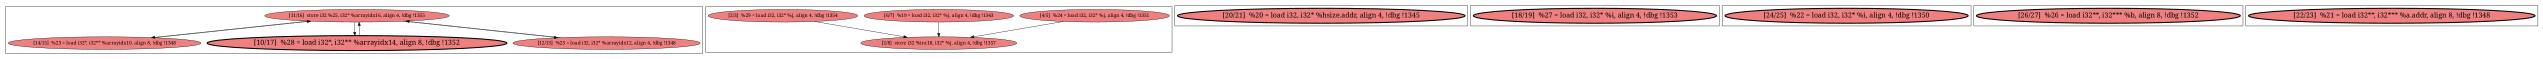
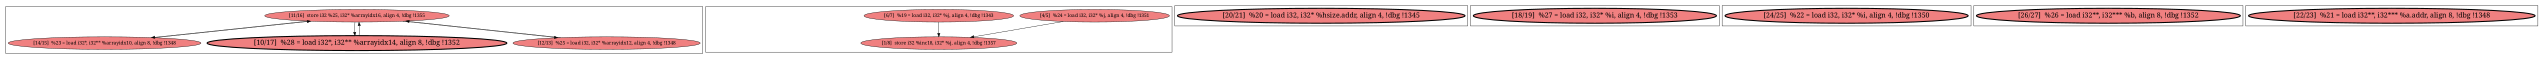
node "[2/3]  %29 = load i32, i32* %j, align 4, !dbg !1354": removed
